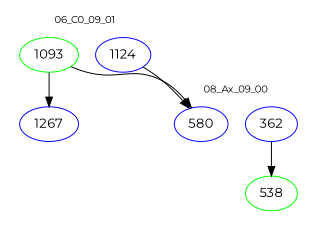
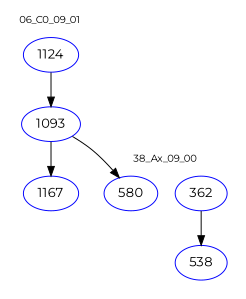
node "1093": color green -> blue
edge "1124" -> "580": now "1124" -> "1093"
cluster "08_Ax_09_00": label "08_Ax_09_00" -> "38_Ax_09_00"
node "1267": label "1267" -> "1167"
node "538": color green -> blue
